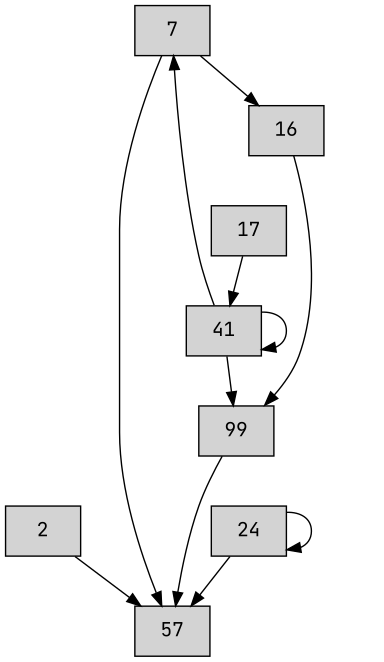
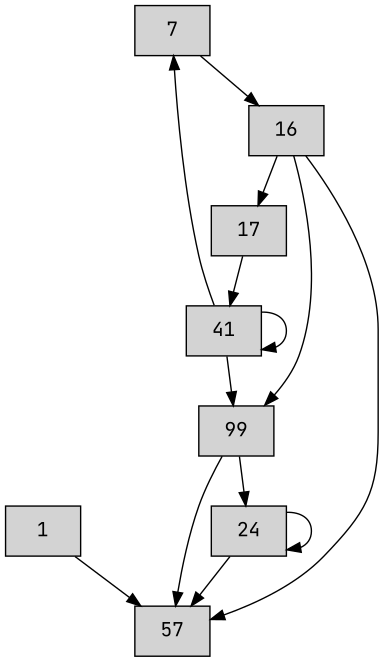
edge "16" -> "17": added
edge "7" -> "57": now "16" -> "57"
edge "99" -> "24": added
node "2": label "2" -> "1"
